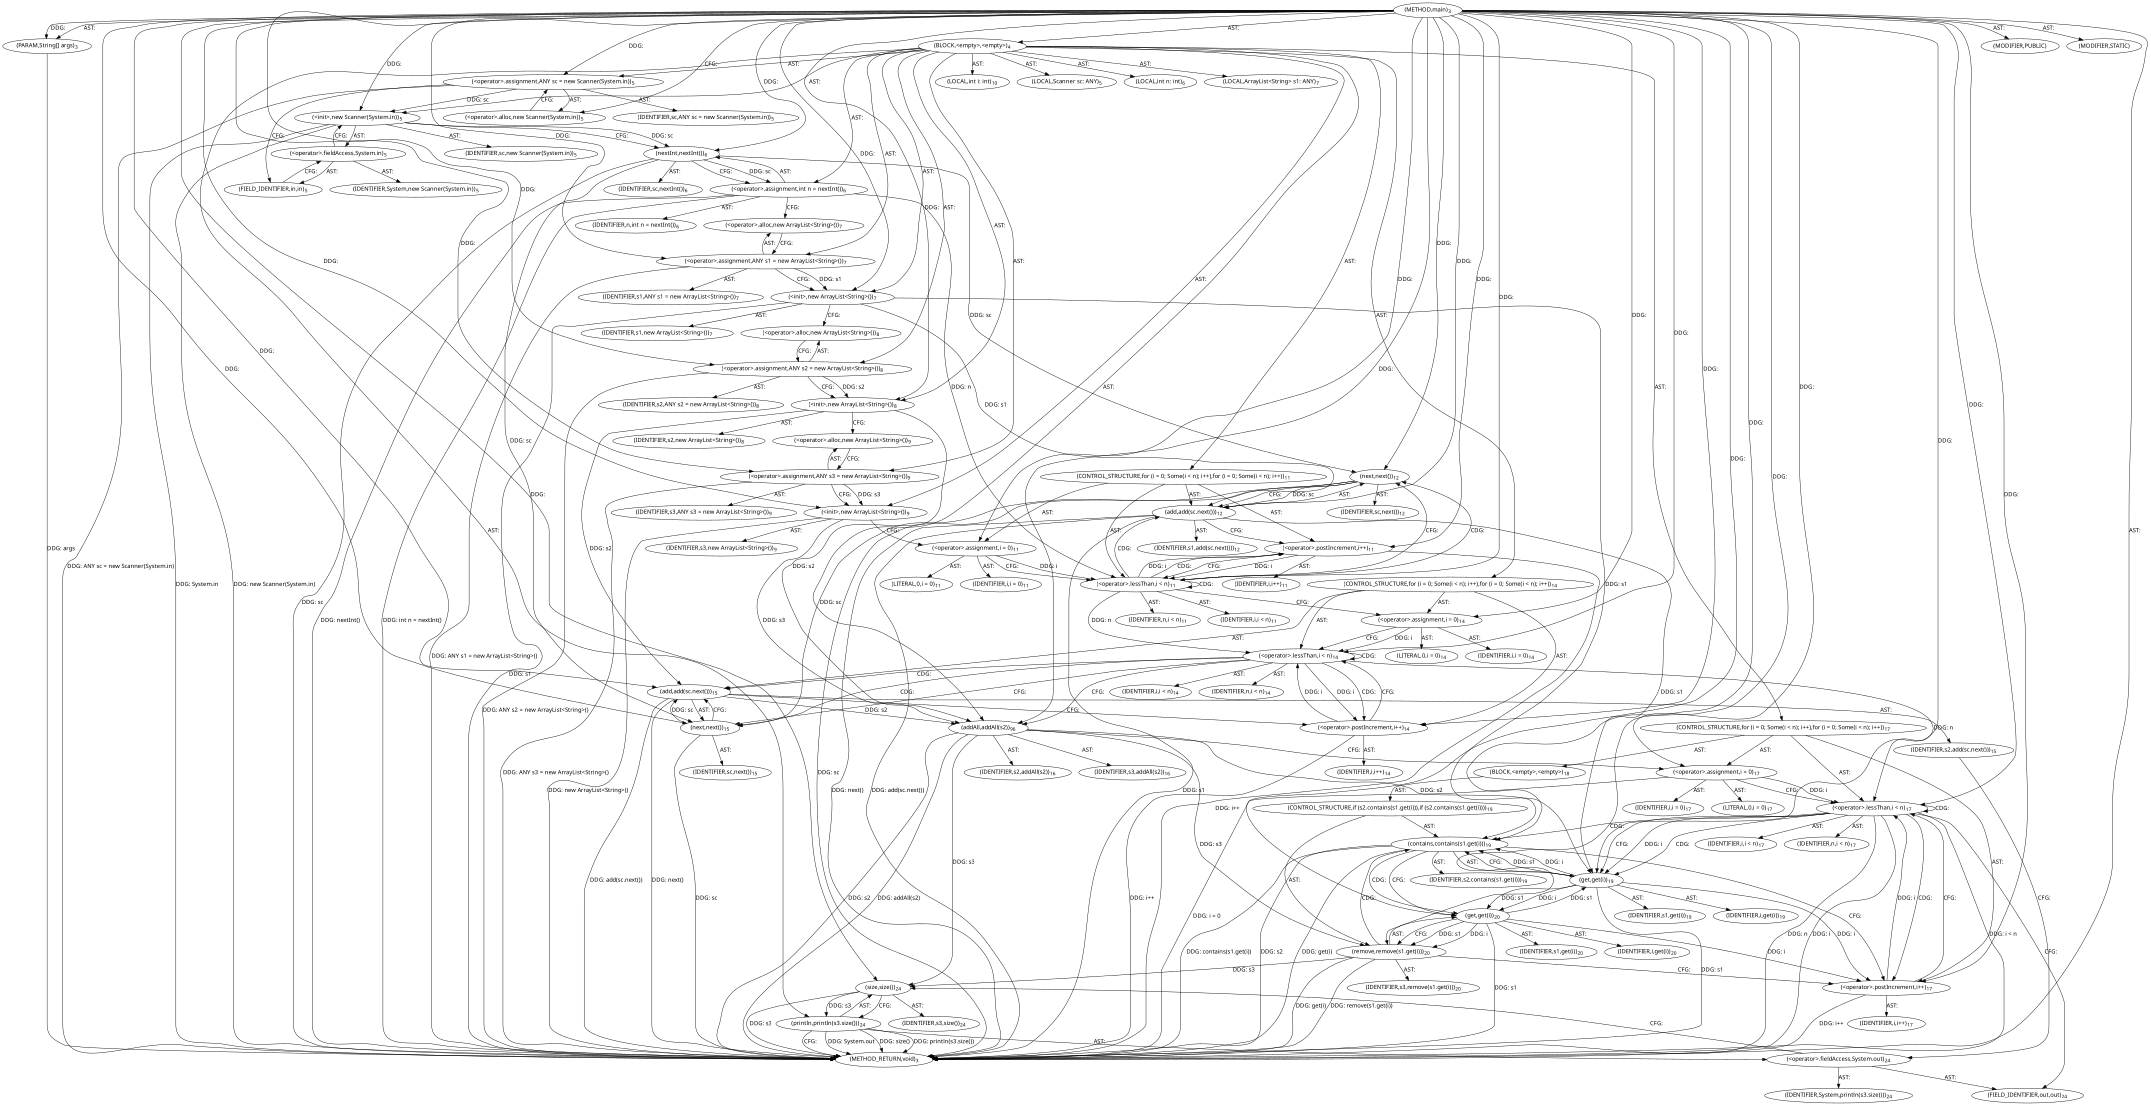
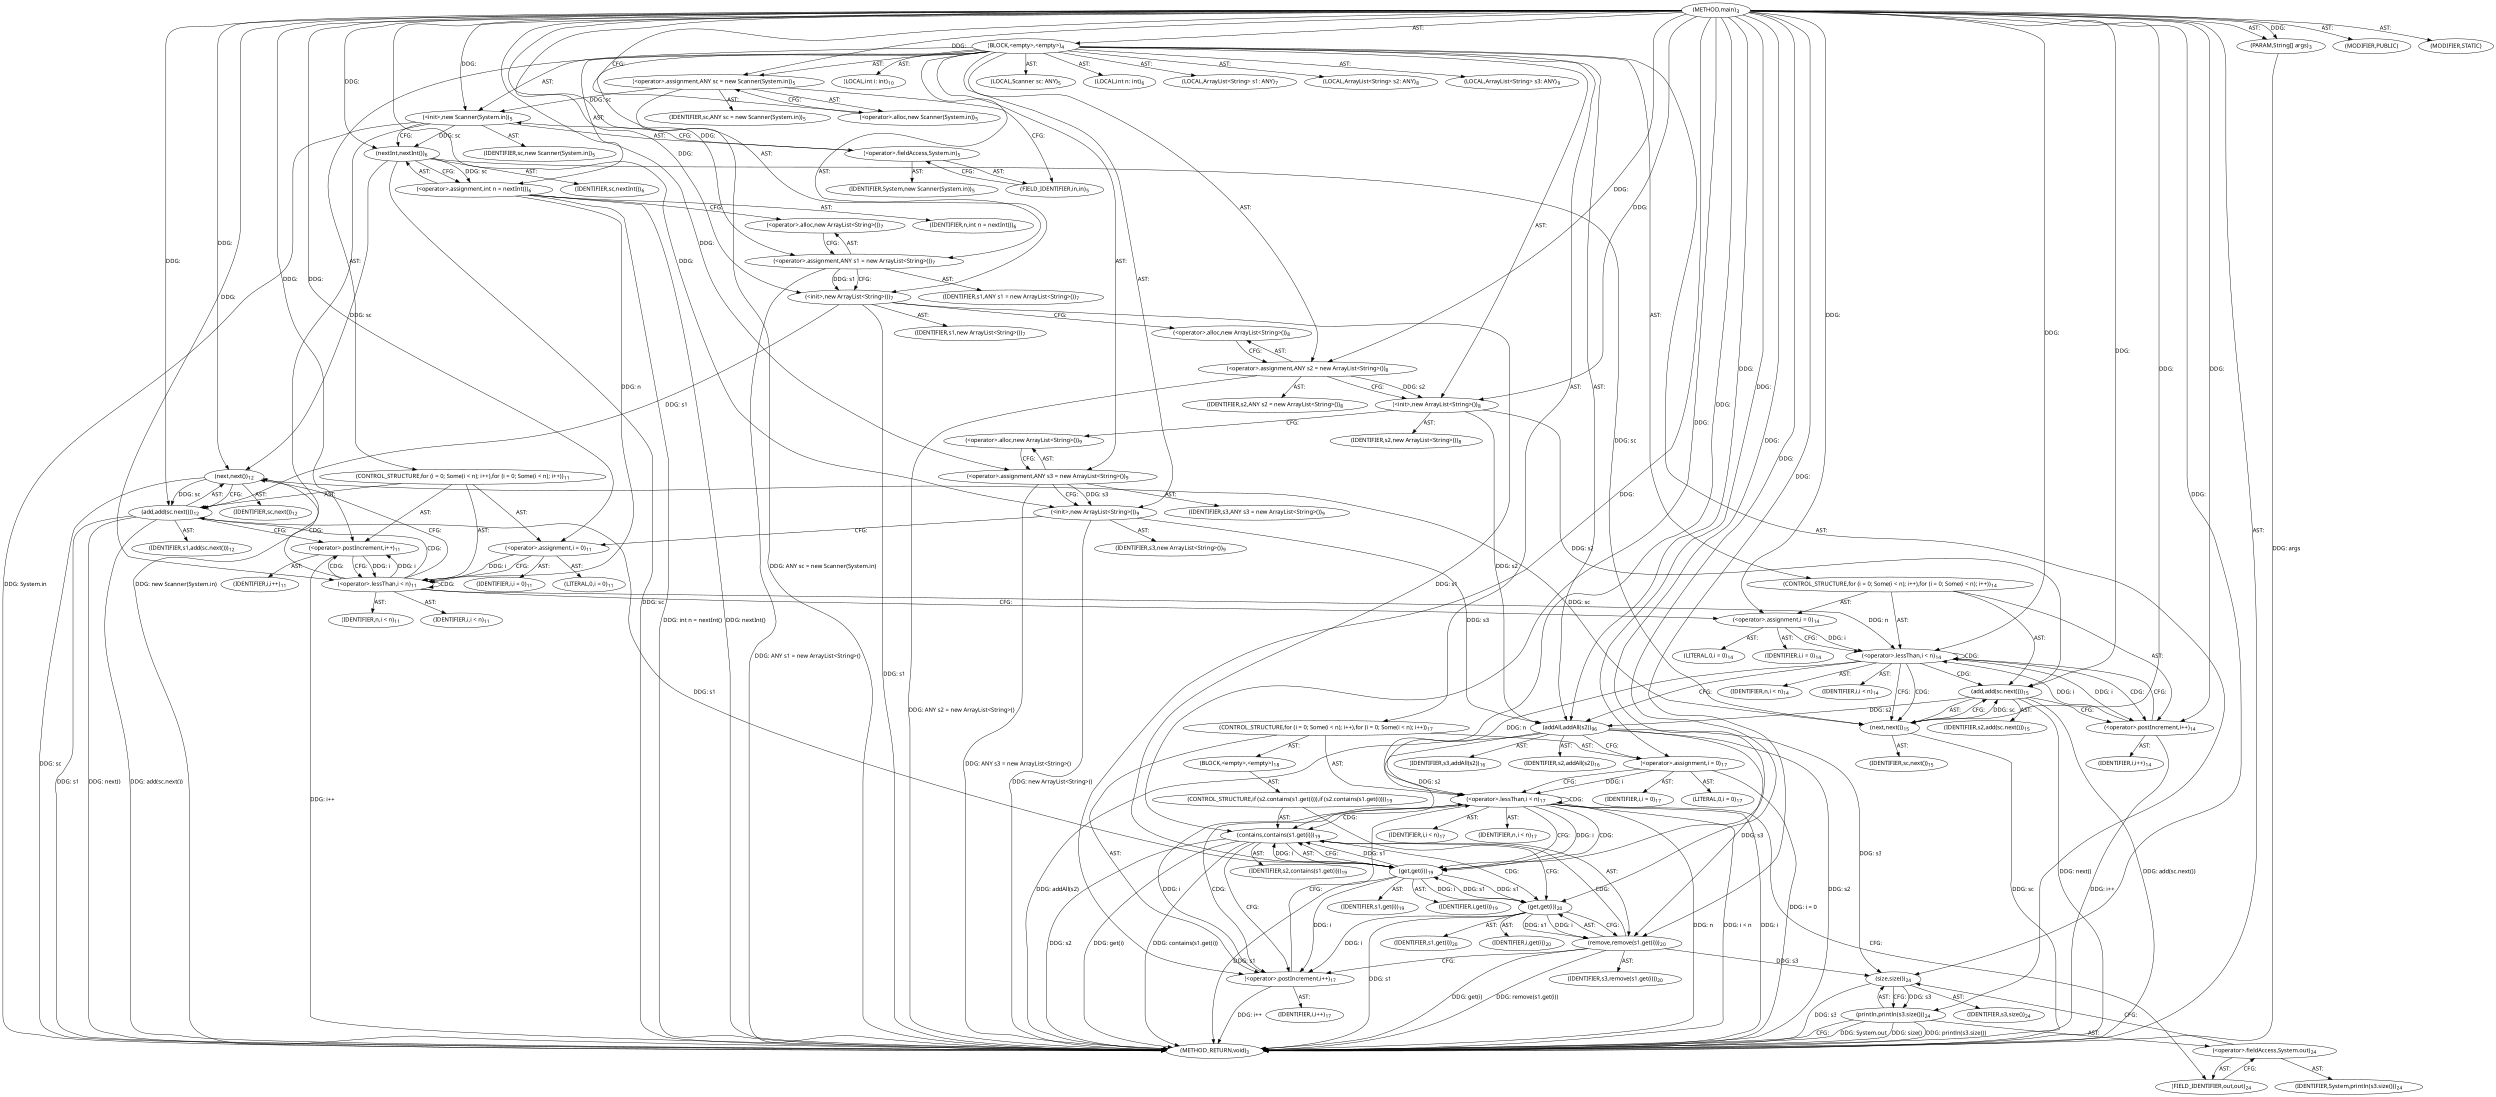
node "(LOCAL,ArrayList<String> s2: ANY)": added
node "(LOCAL,ArrayList<String> s3: ANY)": added
edge "(IDENTIFIER,s2,add(sc.next()))" -> "(<operator>.fieldAccess,System.out)": now "(FIELD_IDENTIFIER,out,out)" -> "(<operator>.fieldAccess,System.out)"
